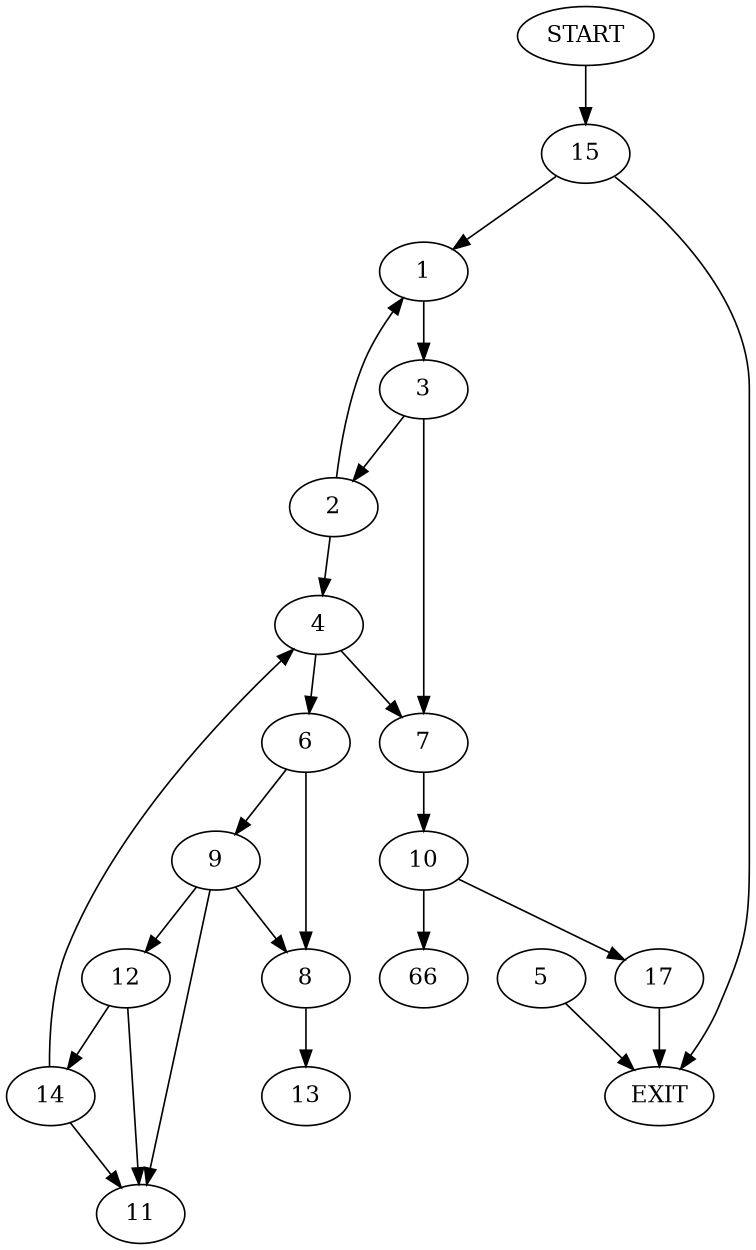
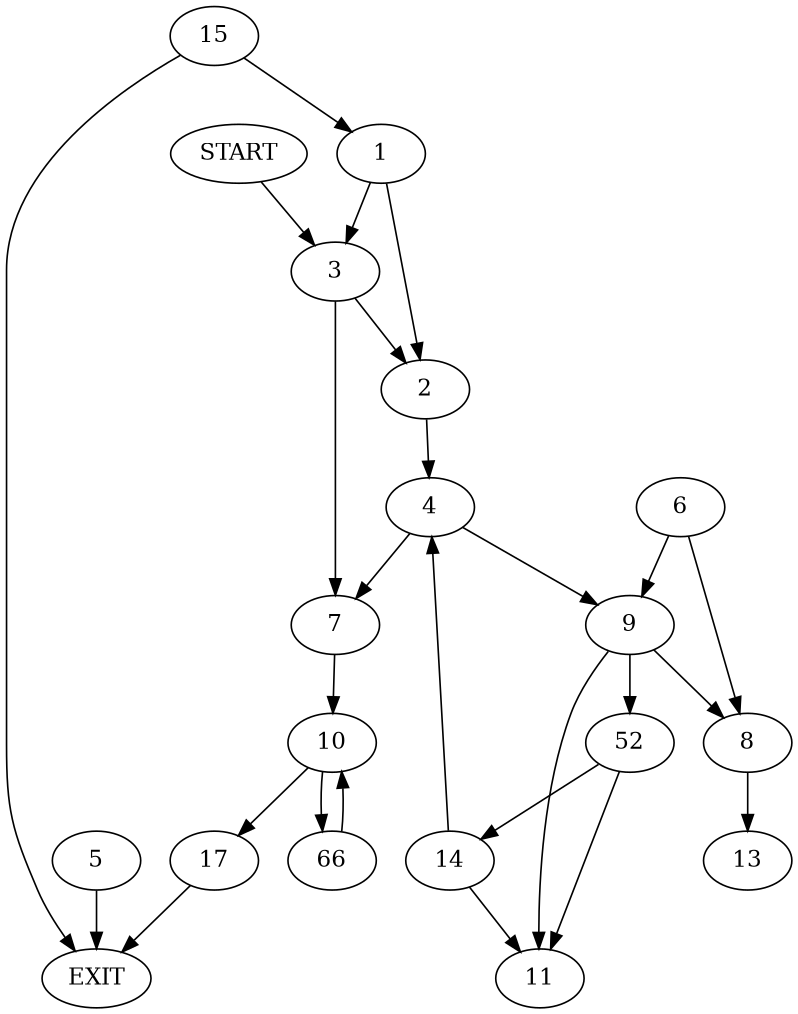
edge "START" -> "15": now "START" -> "3"
edge "2" -> "1": reversed
edge "4" -> "6": now "4" -> "9"
edge "66" -> "10": added
node "12": label "12" -> "52"
